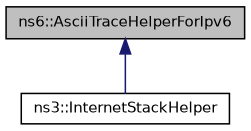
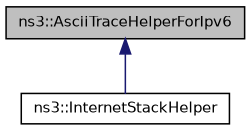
node "ns6::AsciiTraceHelperForIpv6": label "ns6::AsciiTraceHelperForIpv6" -> "ns3::AsciiTraceHelperForIpv6"
